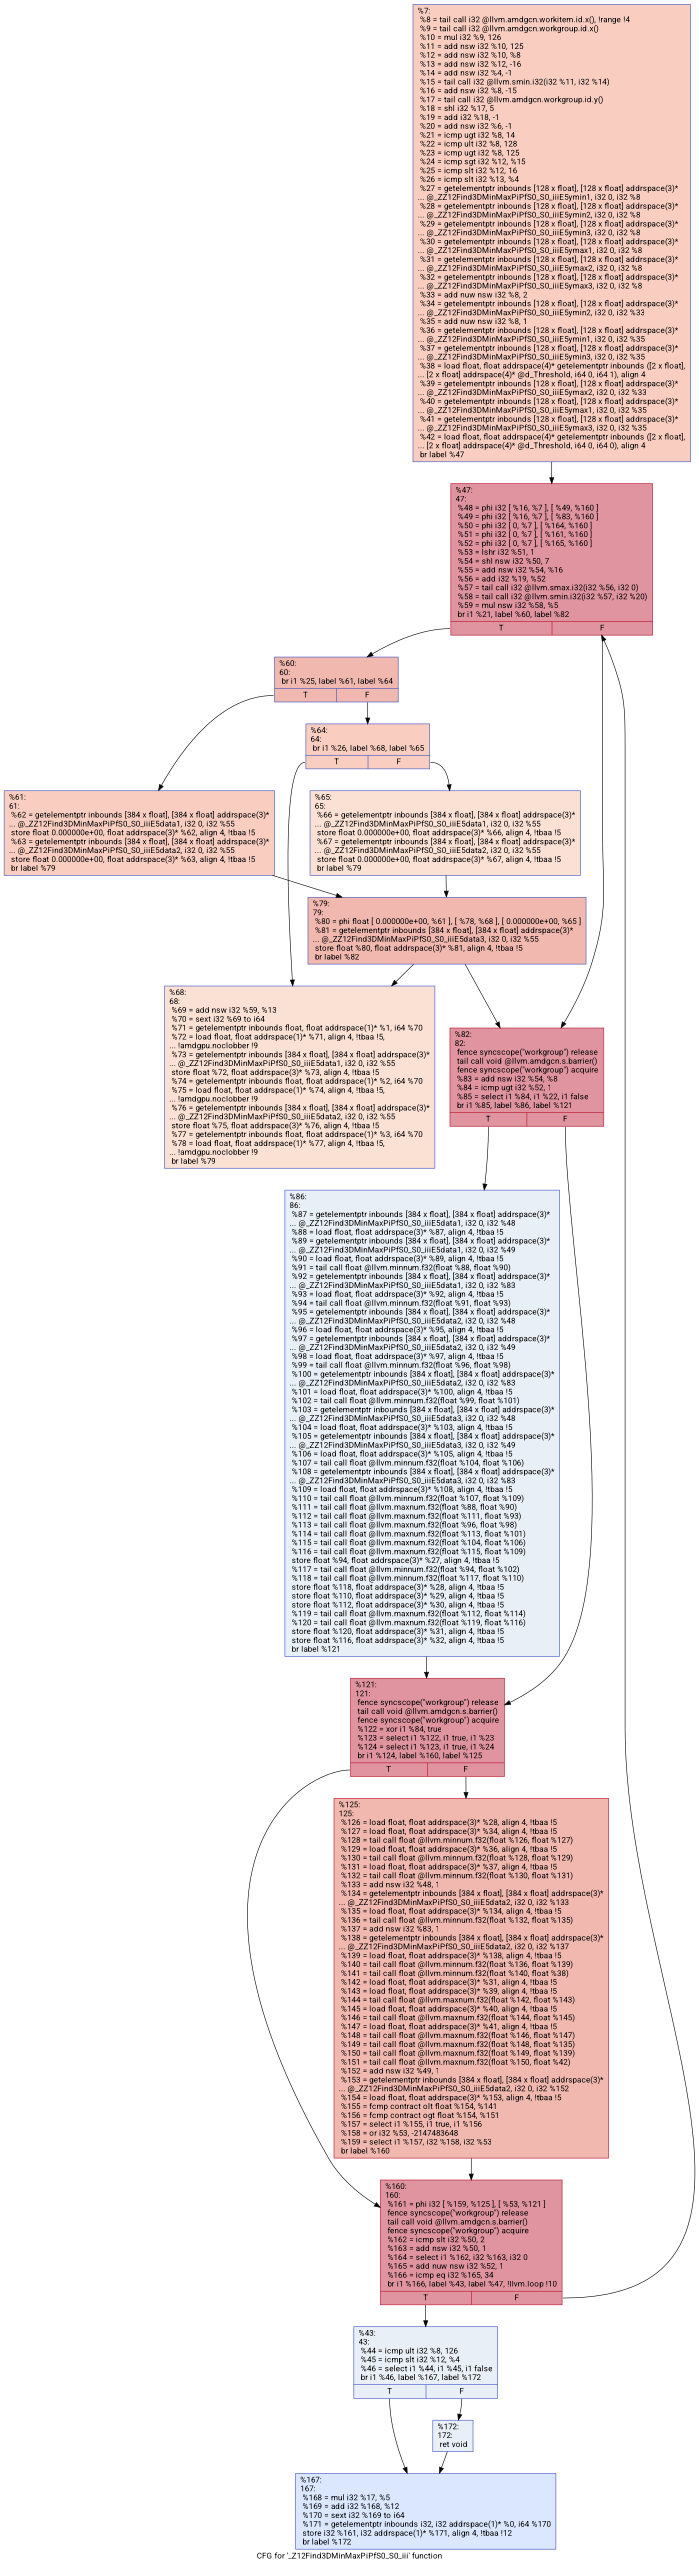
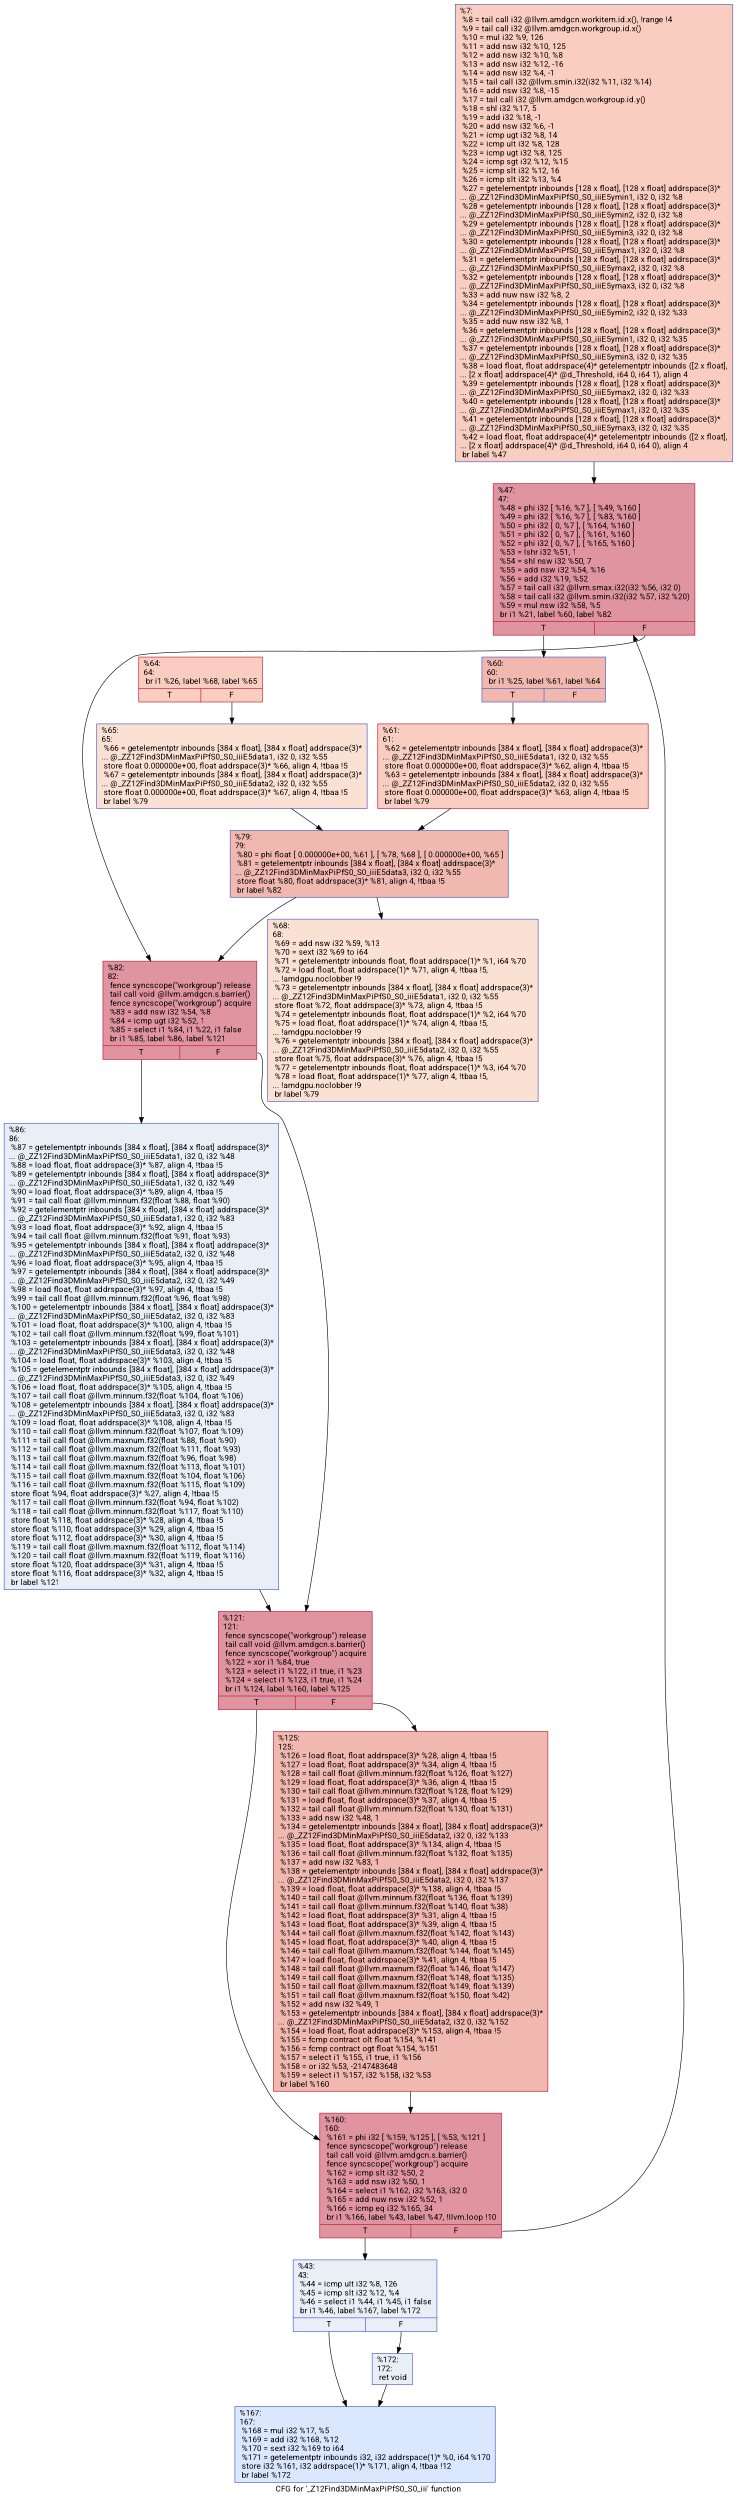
edge "%60:" -> "%64:": removed
node "%64:": color #3d50c3ff -> #b70d28ff
node "%61:": color #3d50c3ff -> #b70d28ff
edge "%64:" -> "%68:": removed
